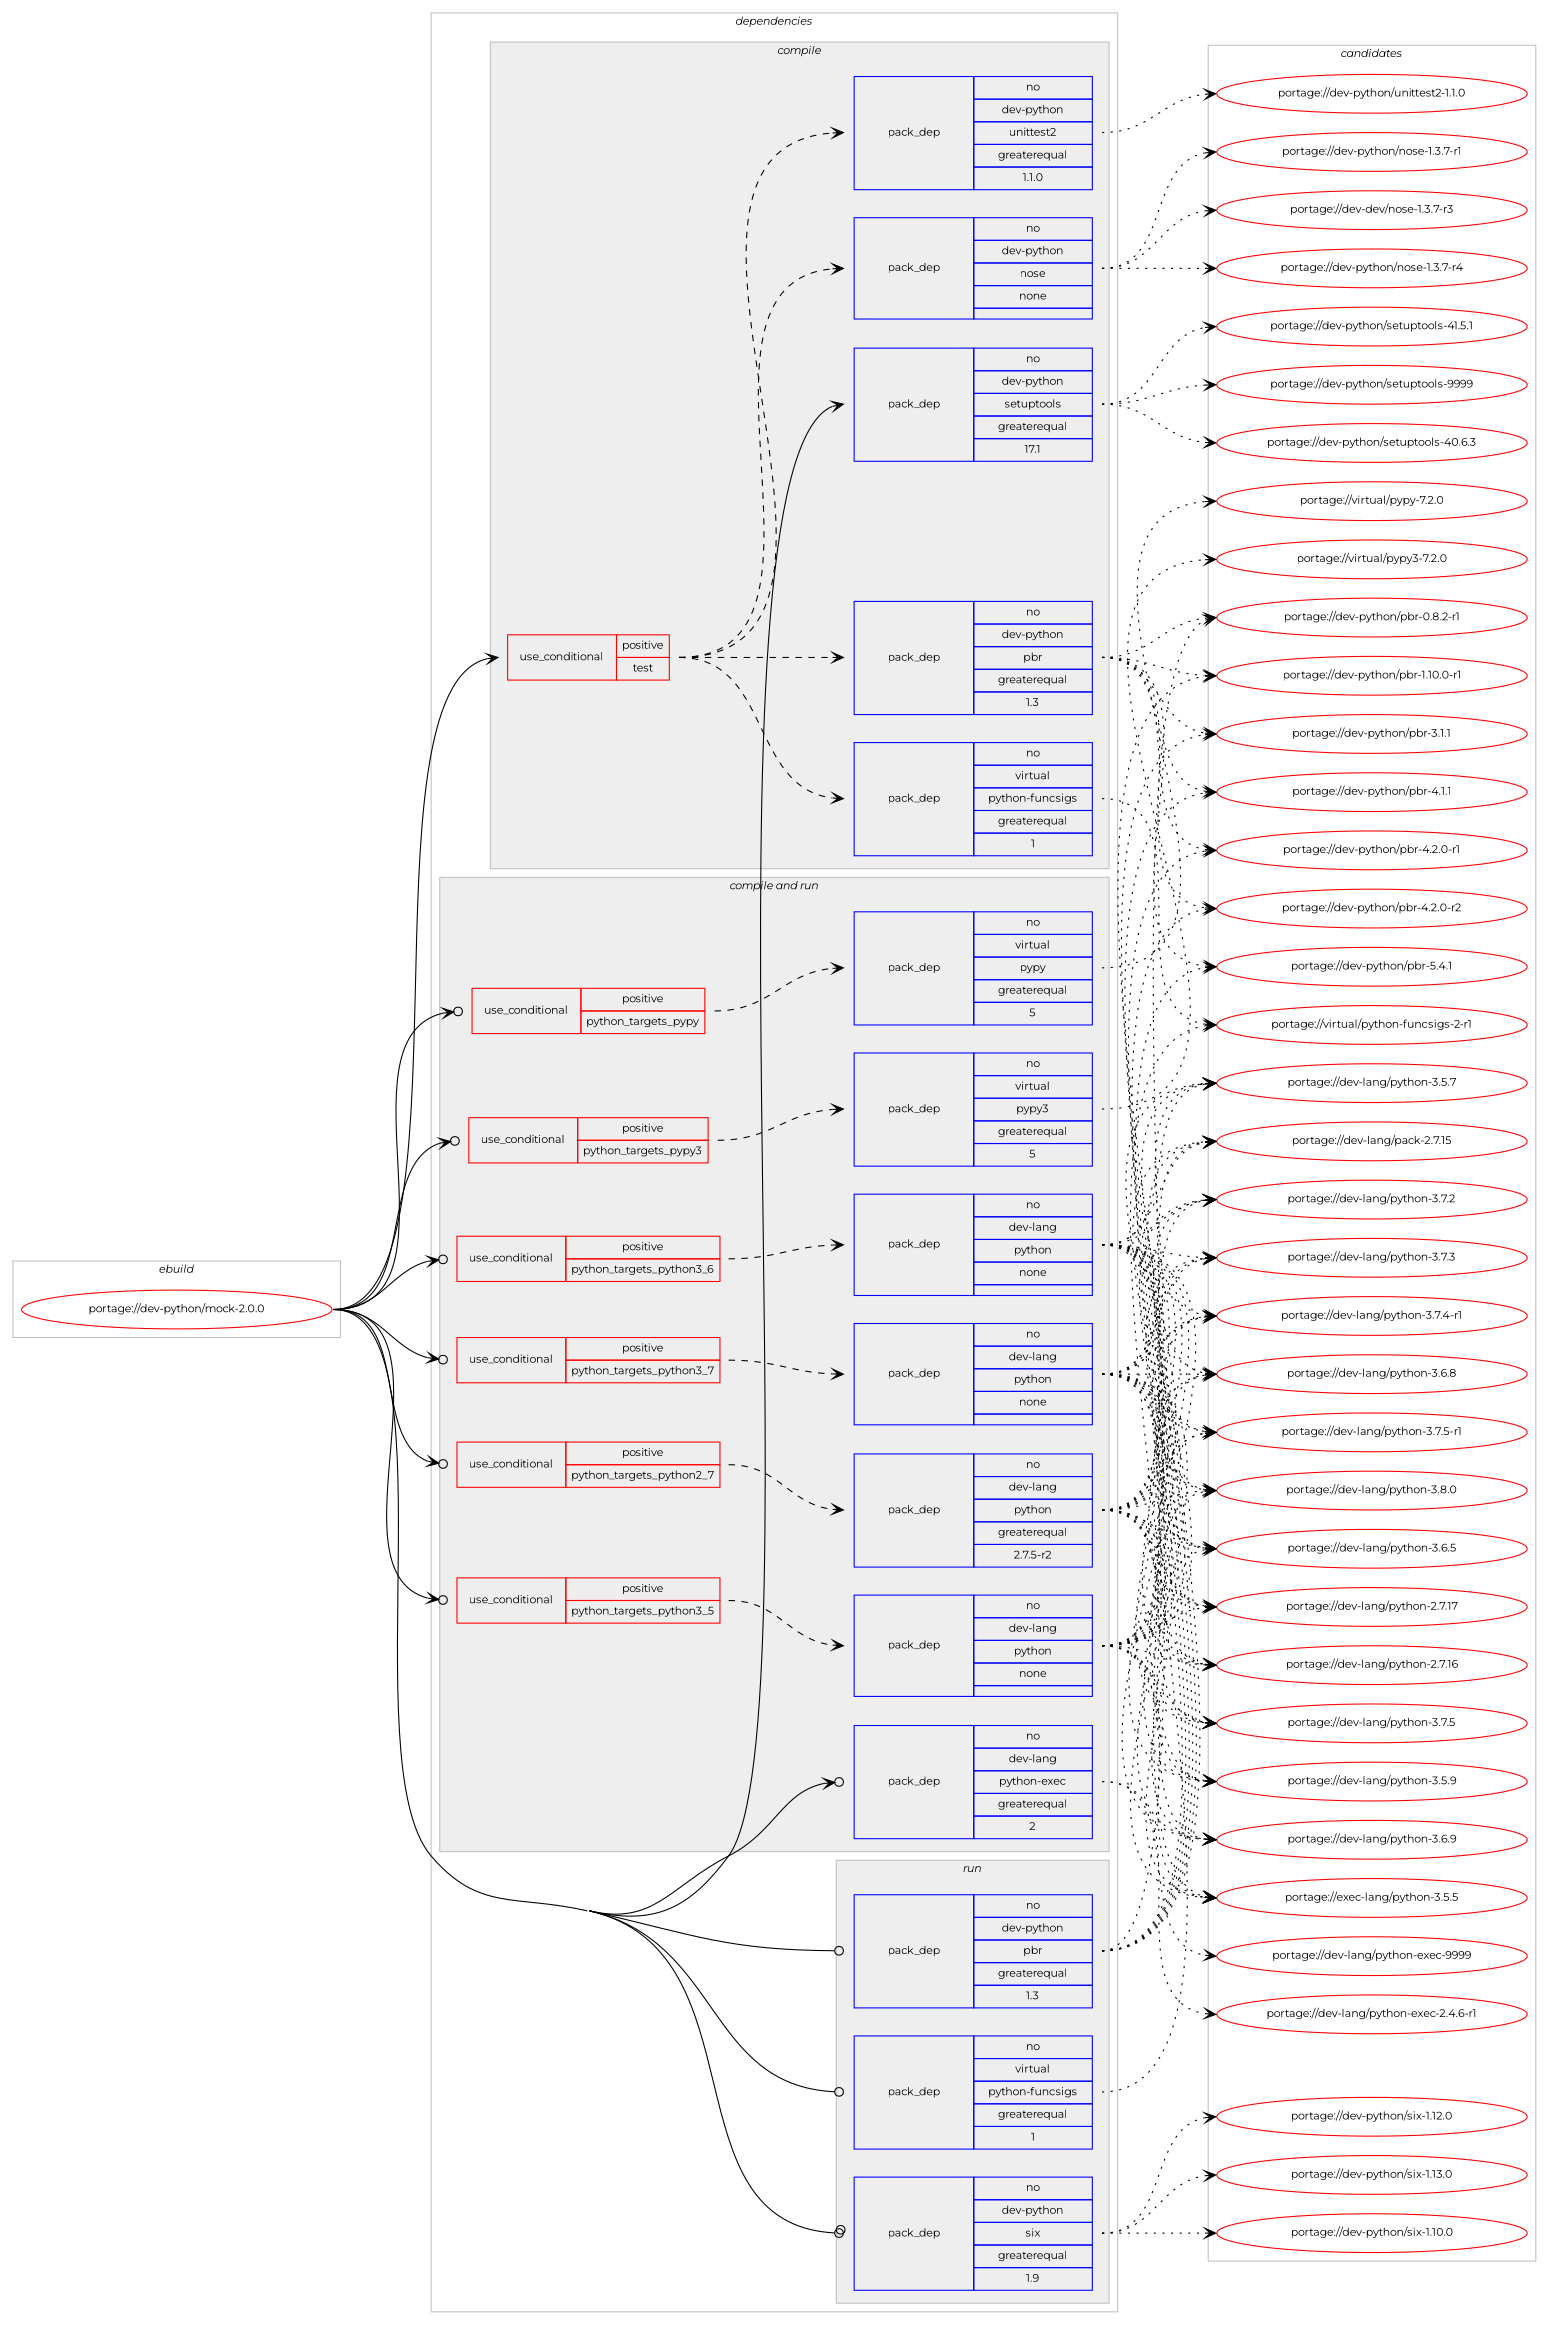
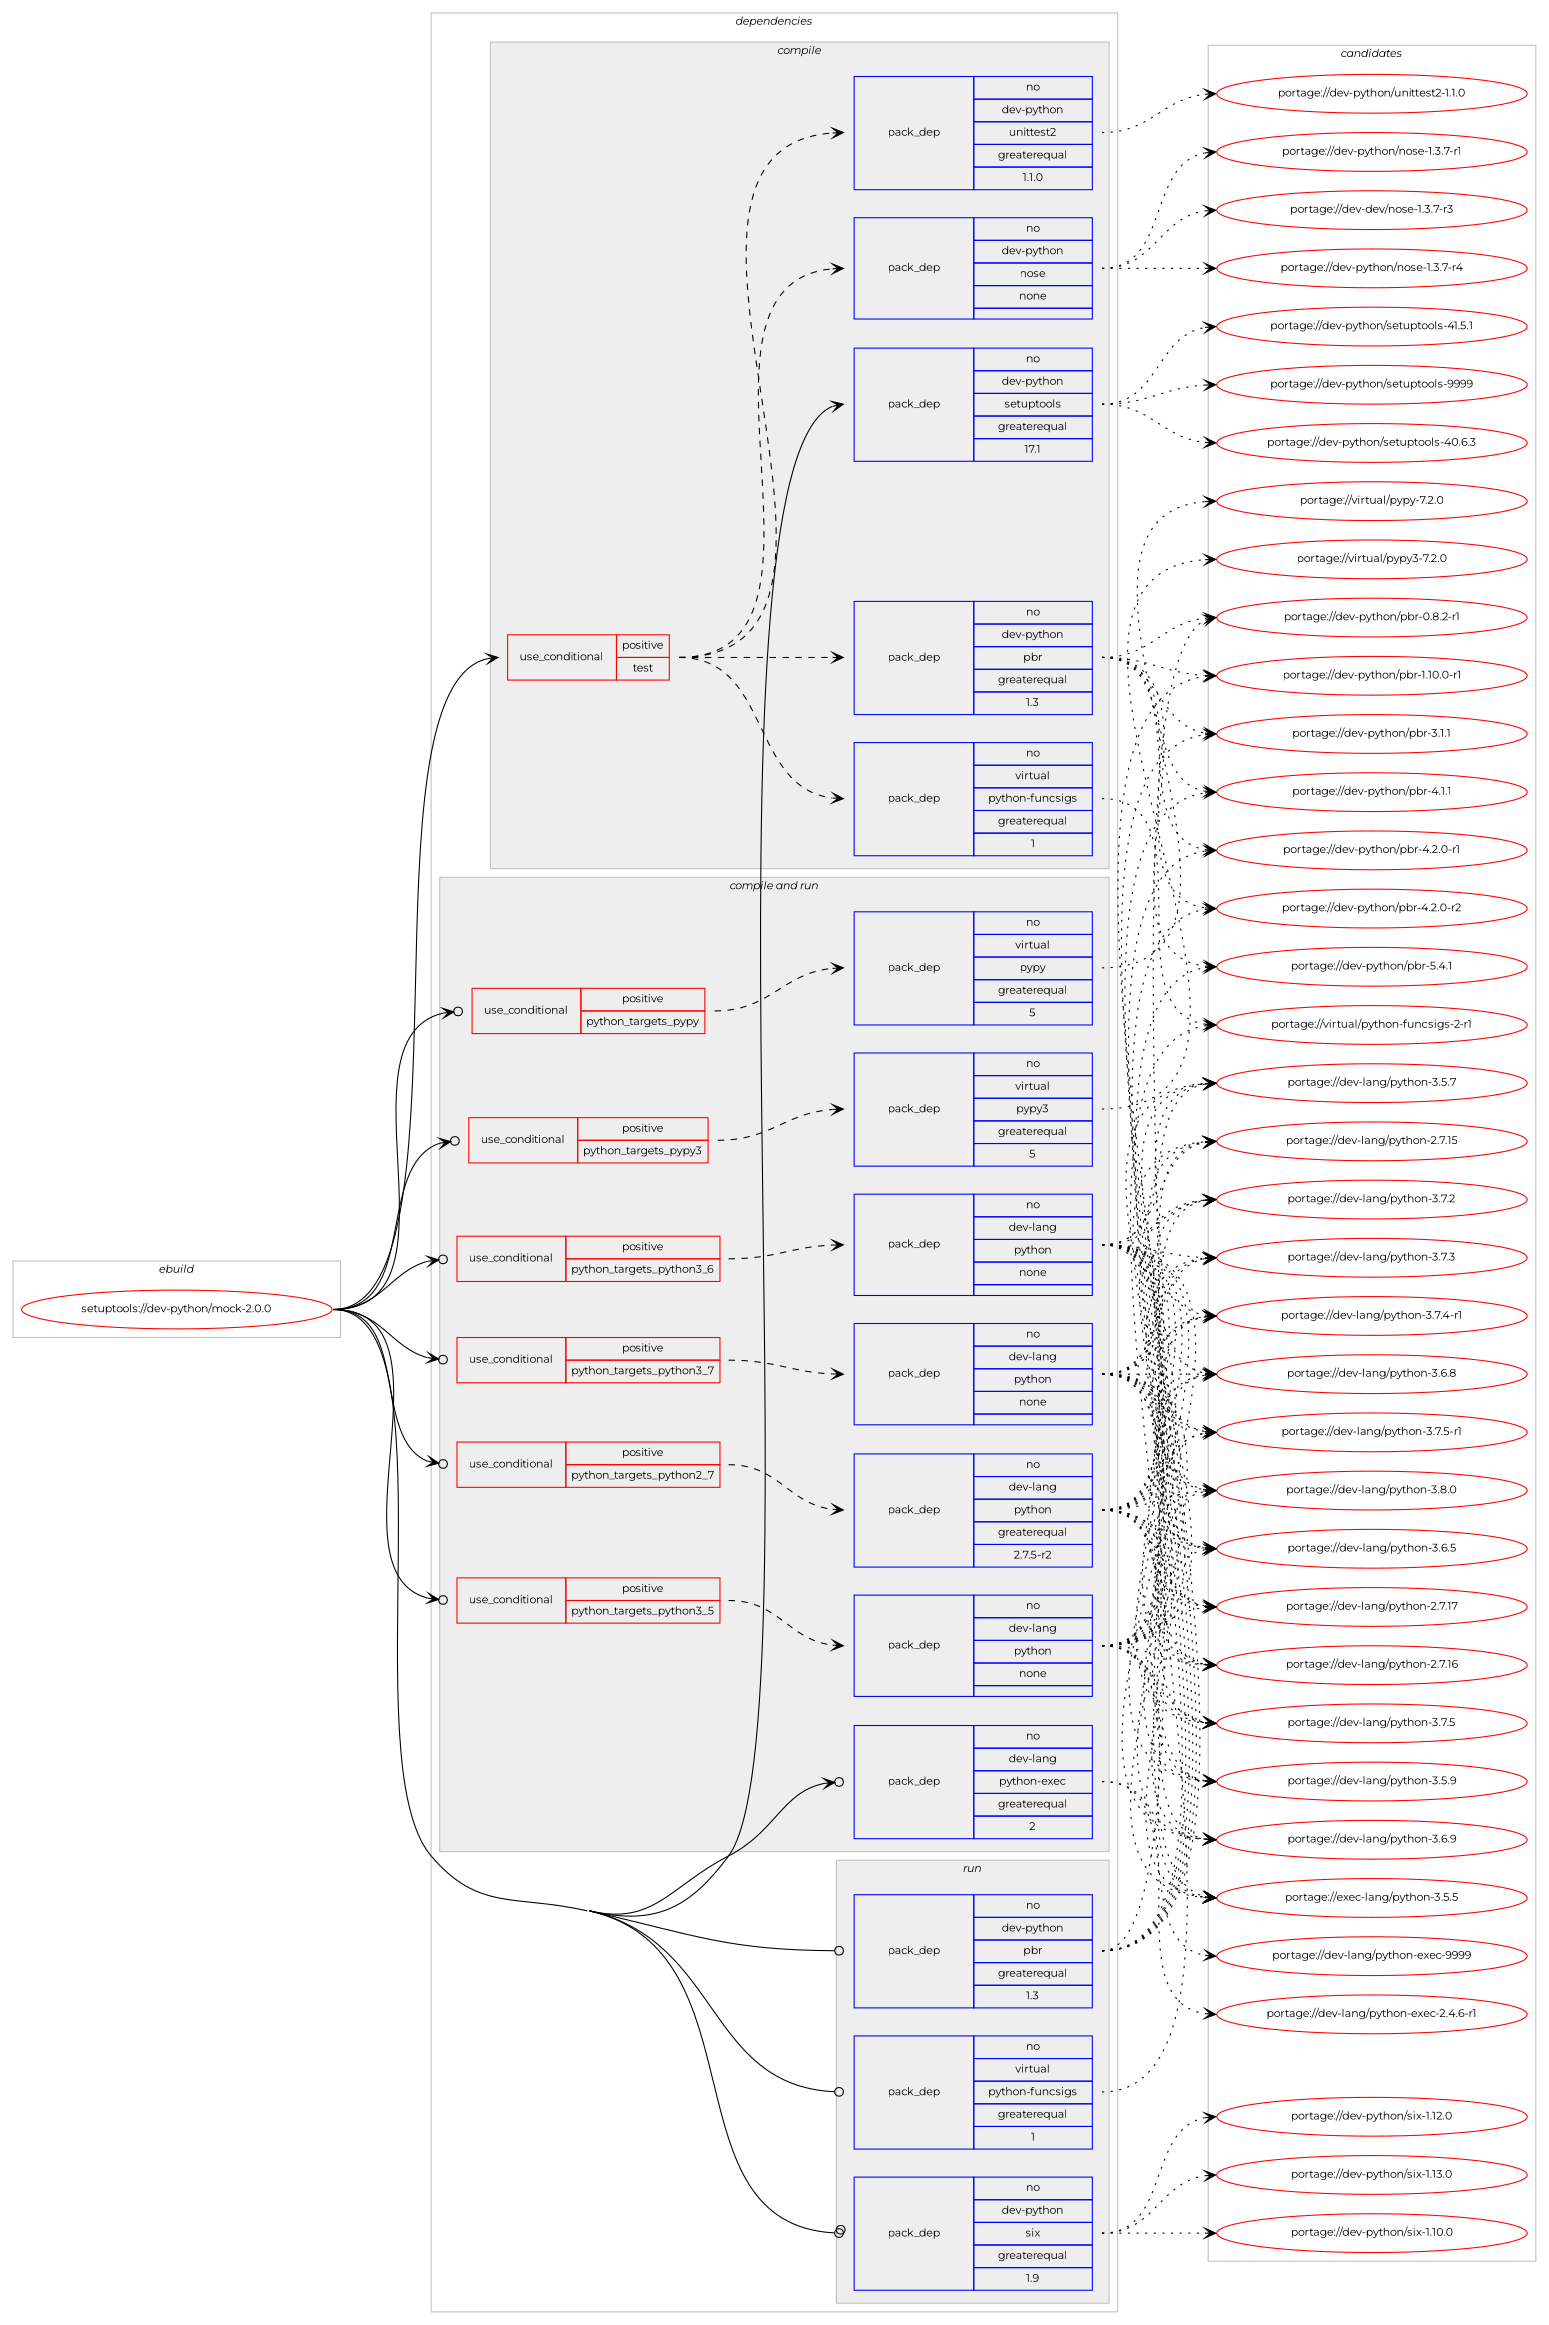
node "portage://dev-lang/pack-2.7.15": label "portage://dev-lang/pack-2.7.15" -> "portage://dev-lang/python-2.7.15"
node "portage://dev-python/mock-2.0.0": label "portage://dev-python/mock-2.0.0" -> "setuptools://dev-python/mock-2.0.0"
